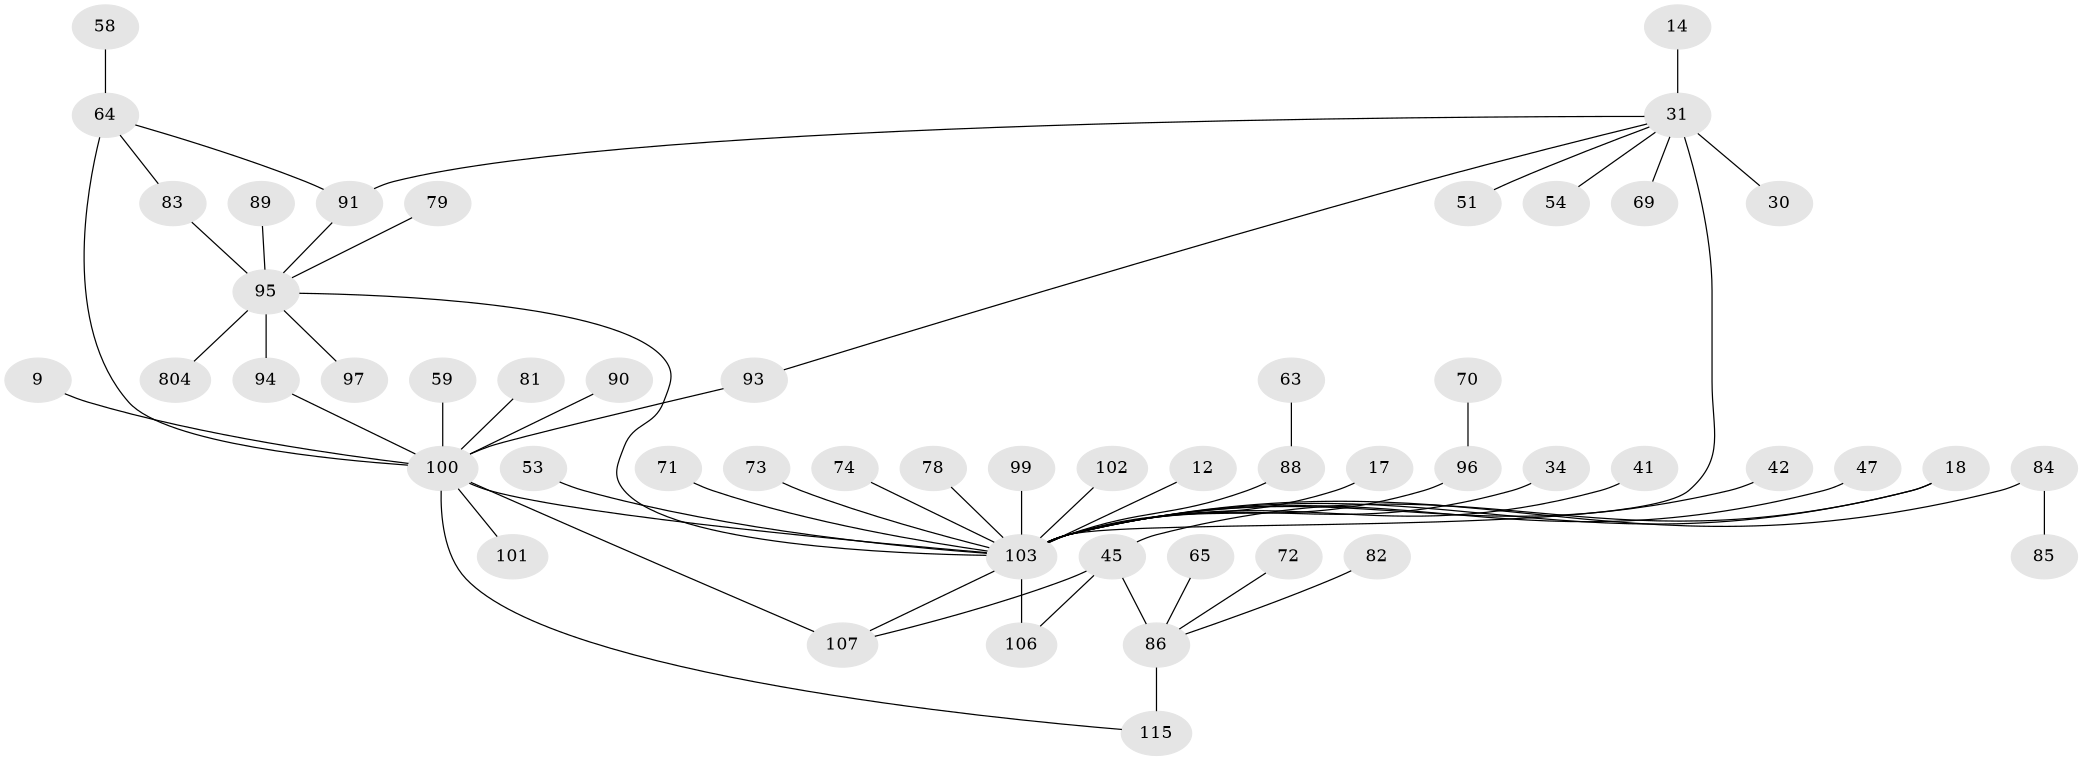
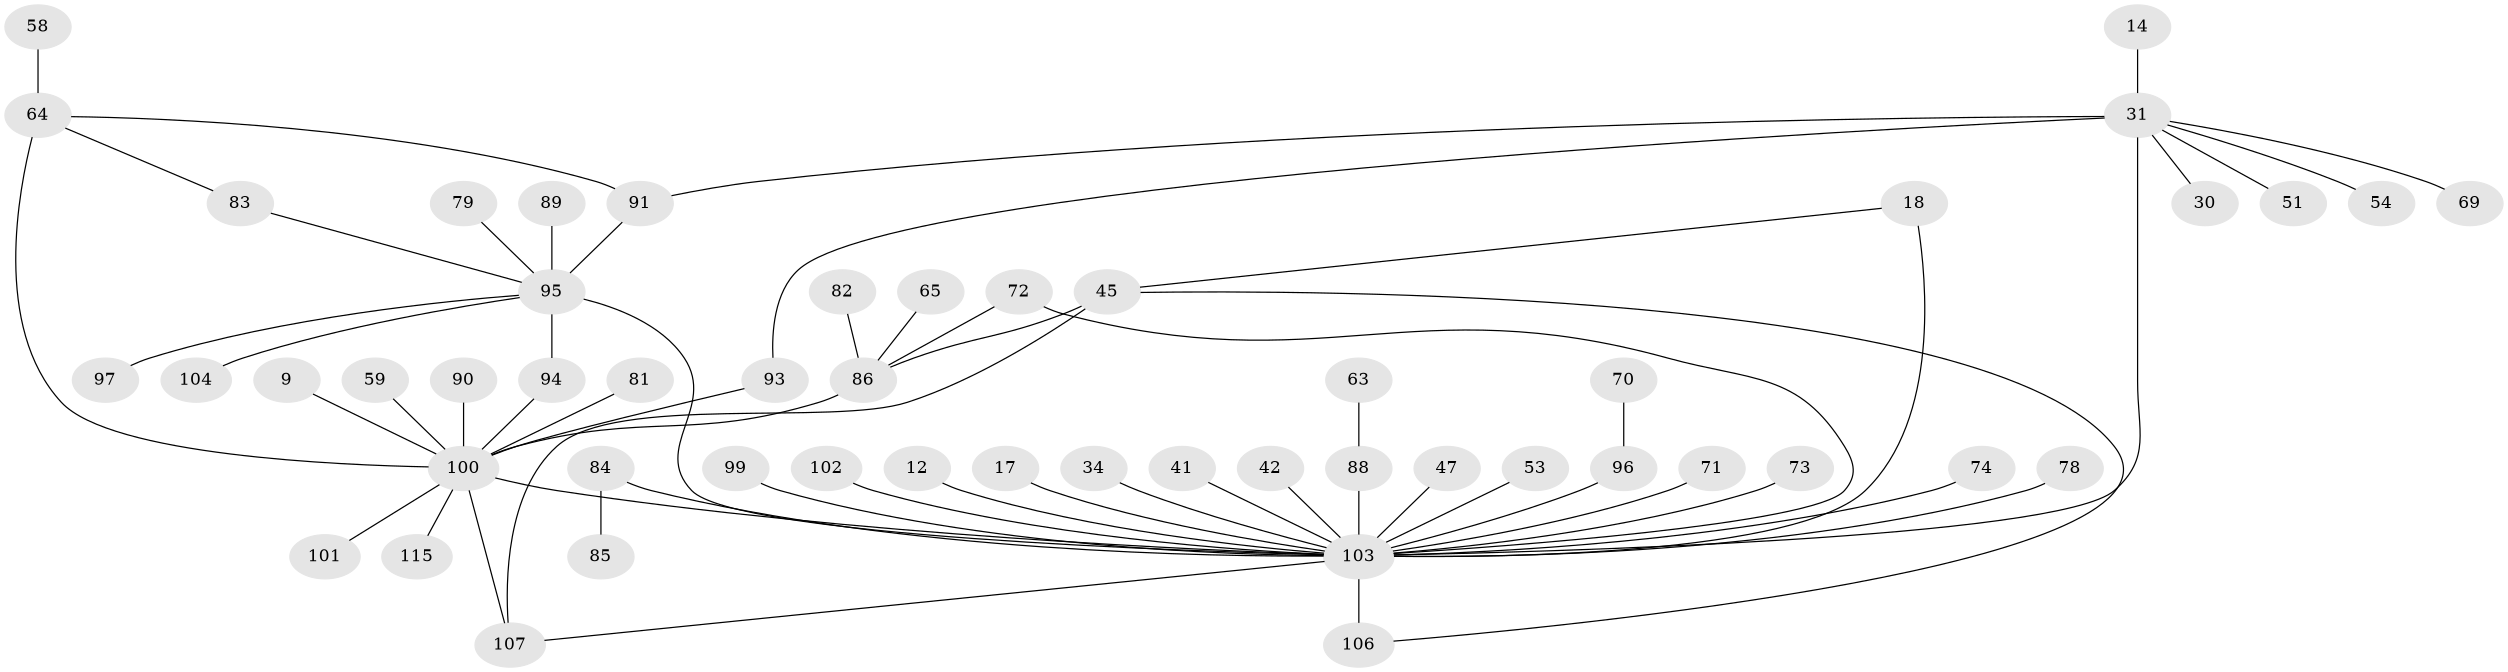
edge "72" -- "103": added
node "804": label "804" -> "104"
edge "86" -- "115": now "86" -- "100"
